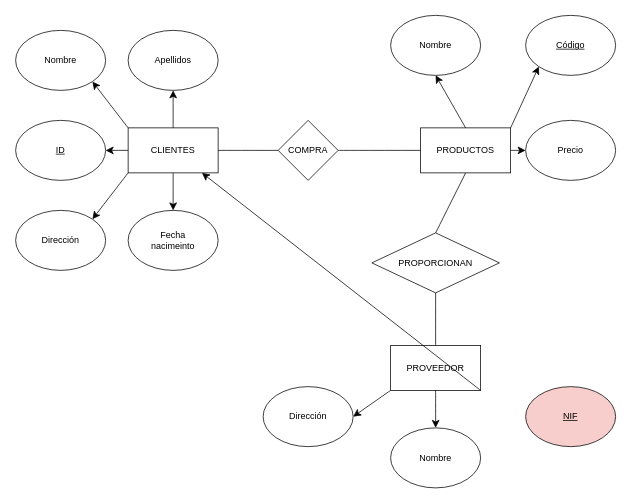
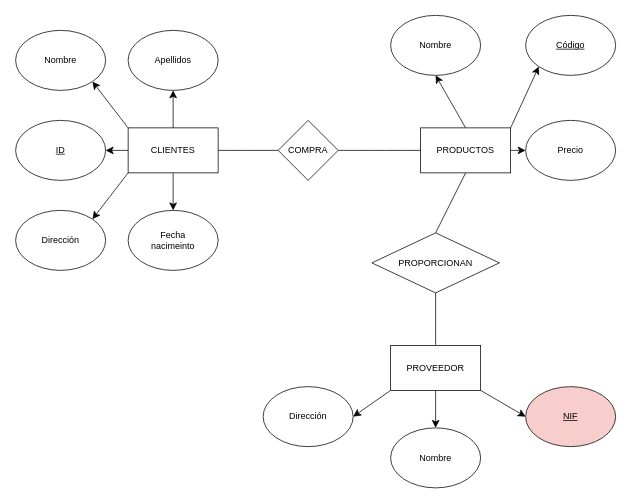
edge "PROVEEDOR" -> "CLIENTES": now "PROVEEDOR" -> "NIF"
